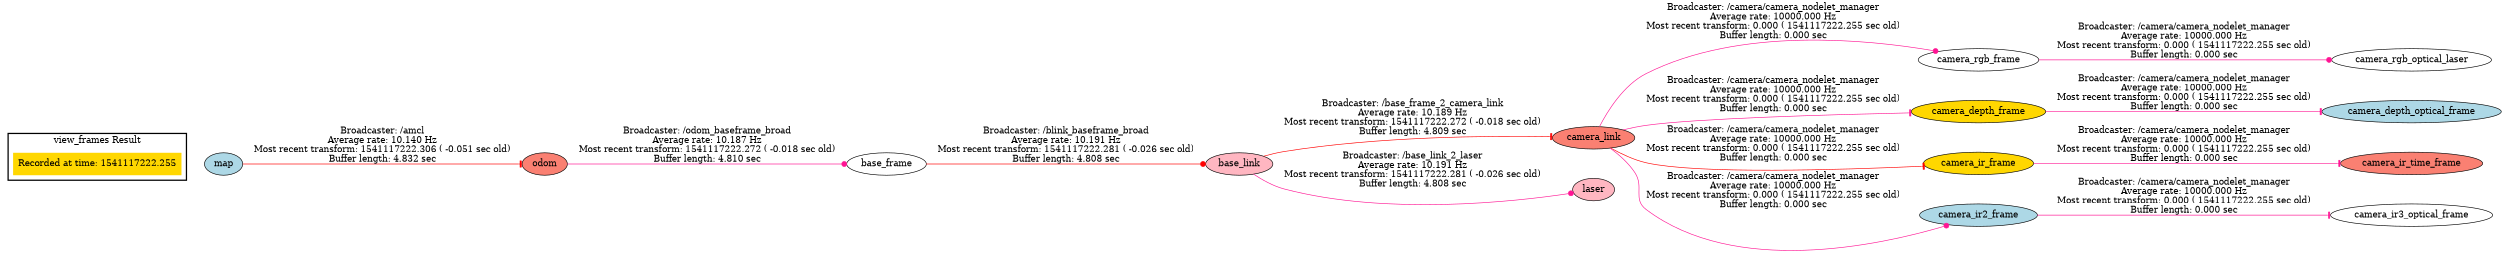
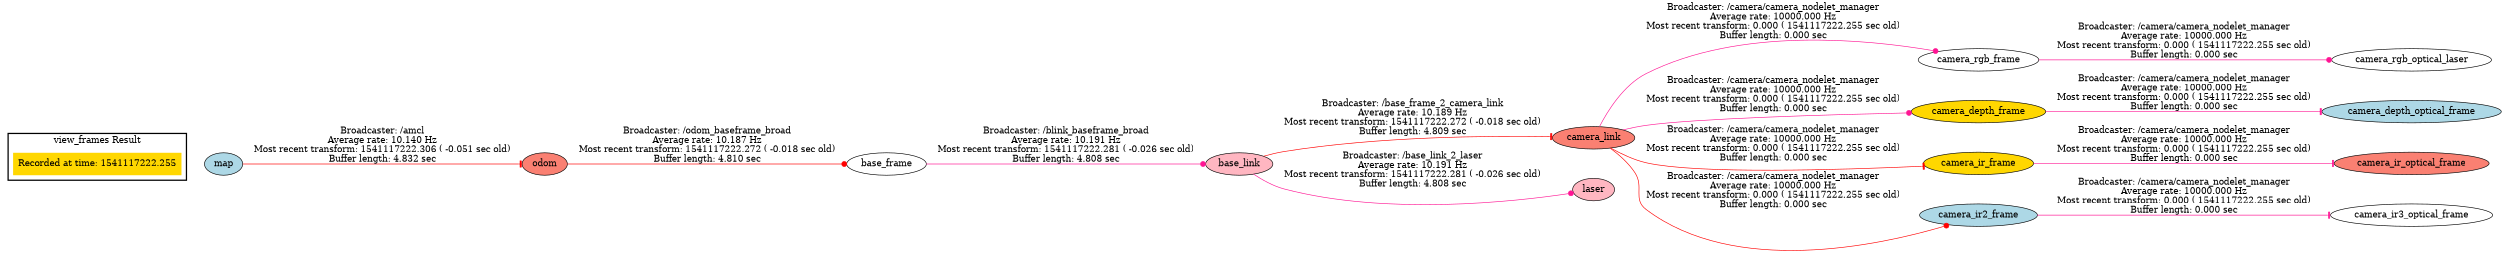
edge "camera_link" -> "camera_depth_frame": arrowhead tee -> dot
node "camera_ir_time_frame": label "camera_ir_time_frame" -> "camera_ir_optical_frame"
edge "odom" -> "base_frame": color deeppink -> red
edge "base_frame" -> "base_link": color red -> deeppink
edge "camera_link" -> "camera_ir2_frame": color deeppink -> red
